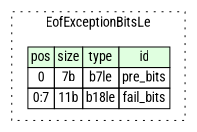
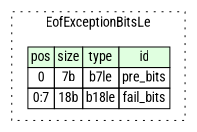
node "pos": text "11b" -> "18b"
